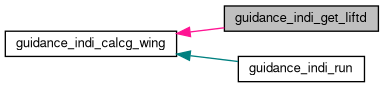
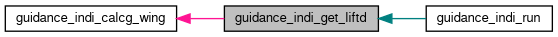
edge "guidance_indi_run" -> "guidance_indi_calcg_wing": now "guidance_indi_run" -> "guidance_indi_get_liftd"
